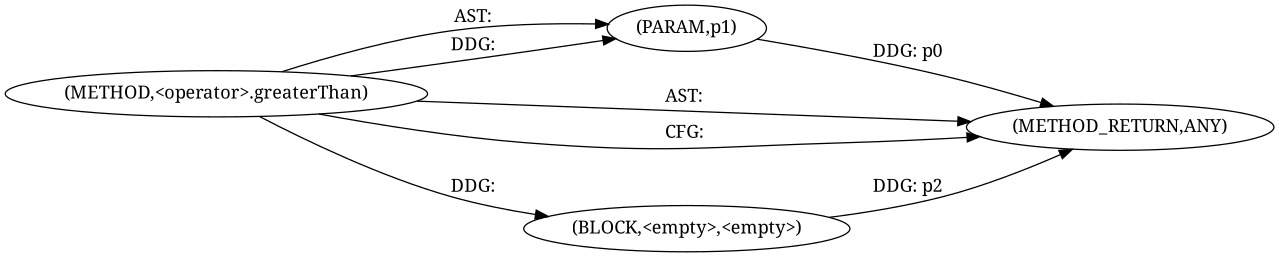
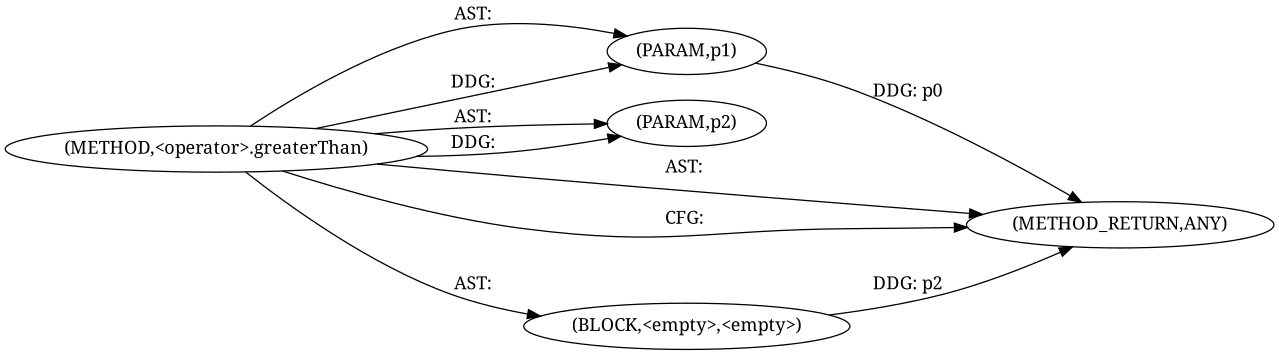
node "(PARAM,p2)": added
edge "(METHOD,<operator>.greaterThan)" -> "(BLOCK,<empty>,<empty>)": label "DDG: " -> "AST: "
